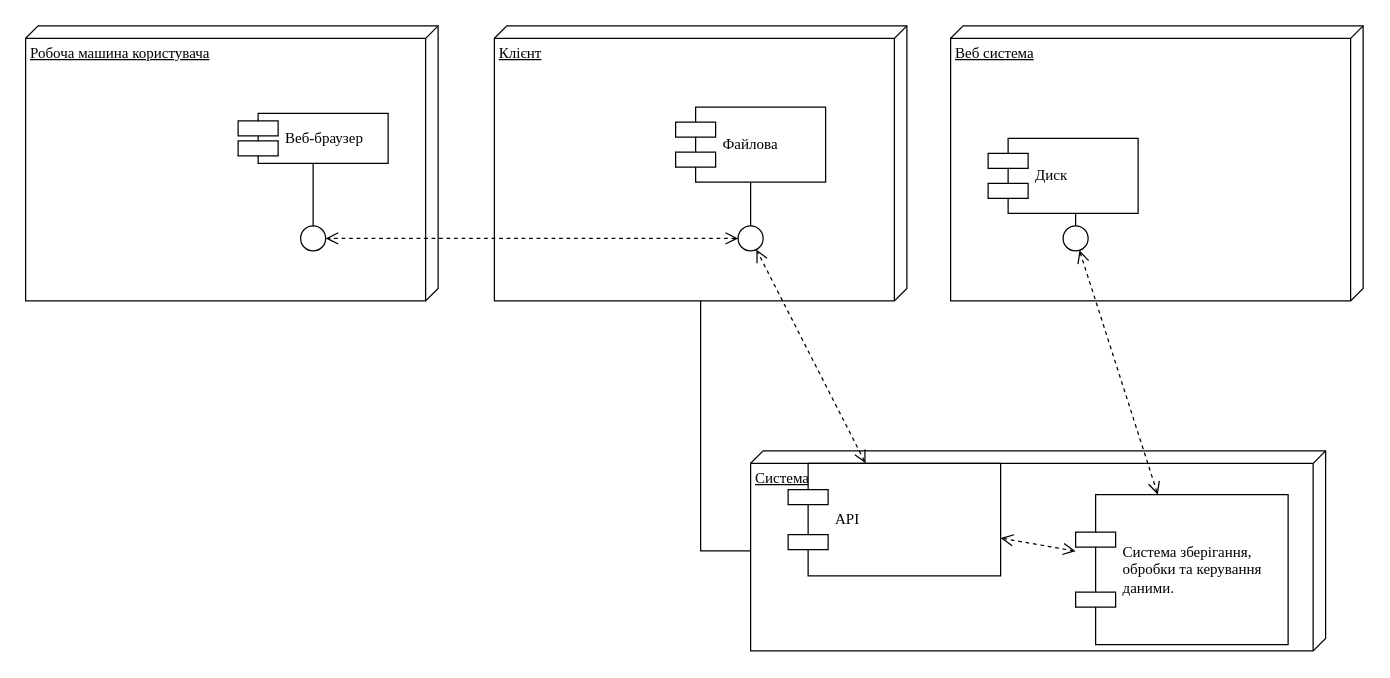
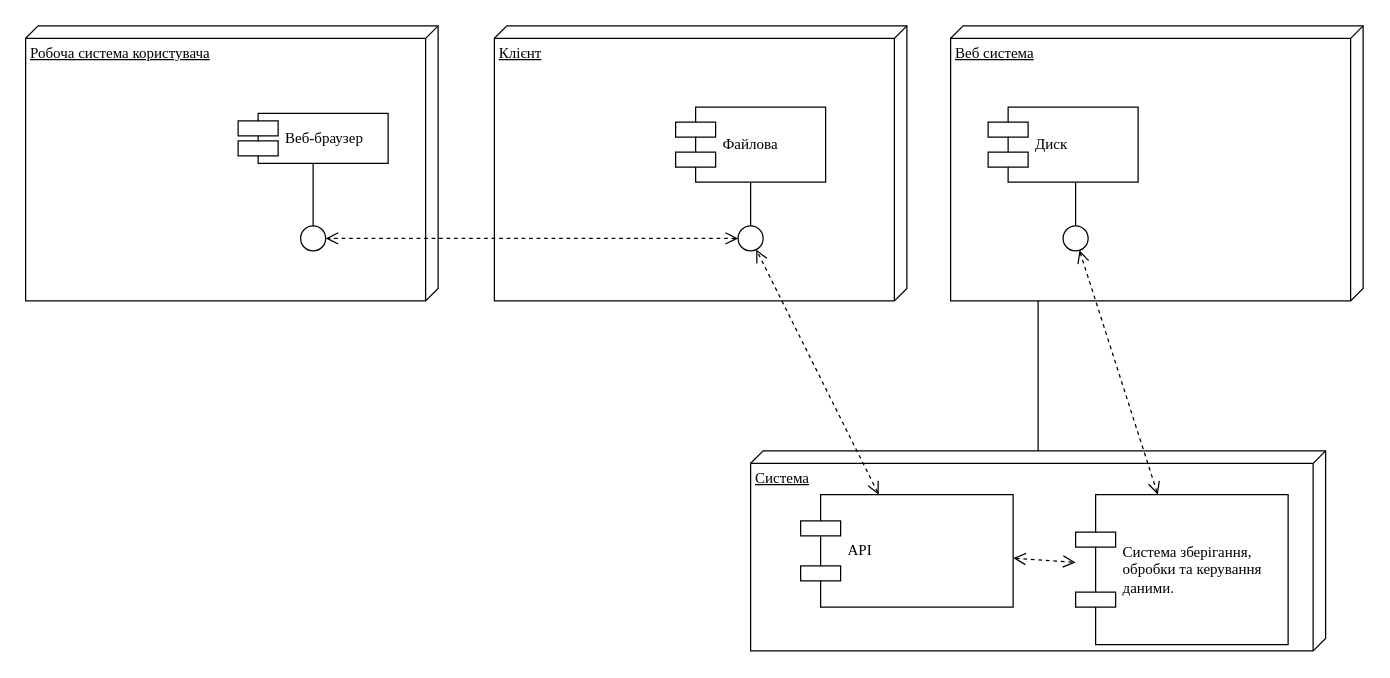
node "Робоча машина користувача": label "Робоча машина користувача" -> "Робоча система користувача"
node "Диск": moved (1063, 176) -> (1063, 144)
edge "Веб система" -- "Система": added
edge "Клієнт" -- "Система": removed
node "API": moved (894, 519) -> (907, 551)
